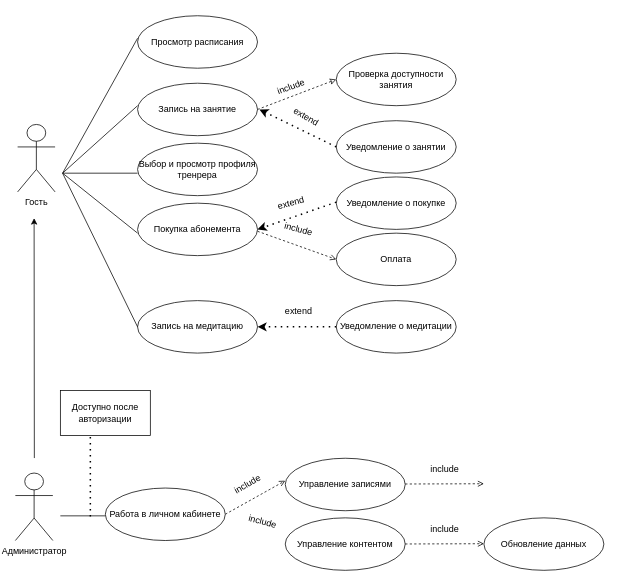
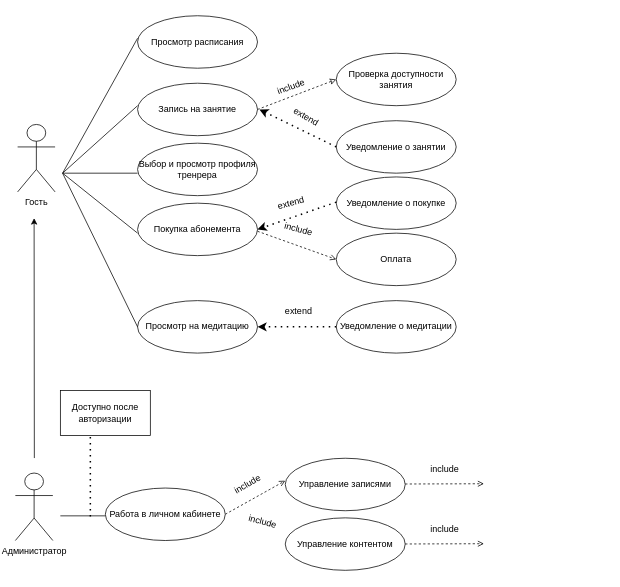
node "Запись на медитацию": label "Запись на медитацию" -> "Просмотр на медитацию"
node "Обновление данных": removed
